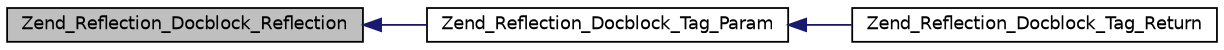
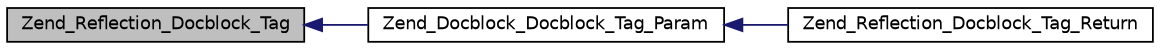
node "Zend_Reflection_Docblock_Reflection": label "Zend_Reflection_Docblock_Reflection" -> "Zend_Reflection_Docblock_Tag"
node "Zend_Reflection_Docblock_Tag_Param": label "Zend_Reflection_Docblock_Tag_Param" -> "Zend_Docblock_Docblock_Tag_Param"
